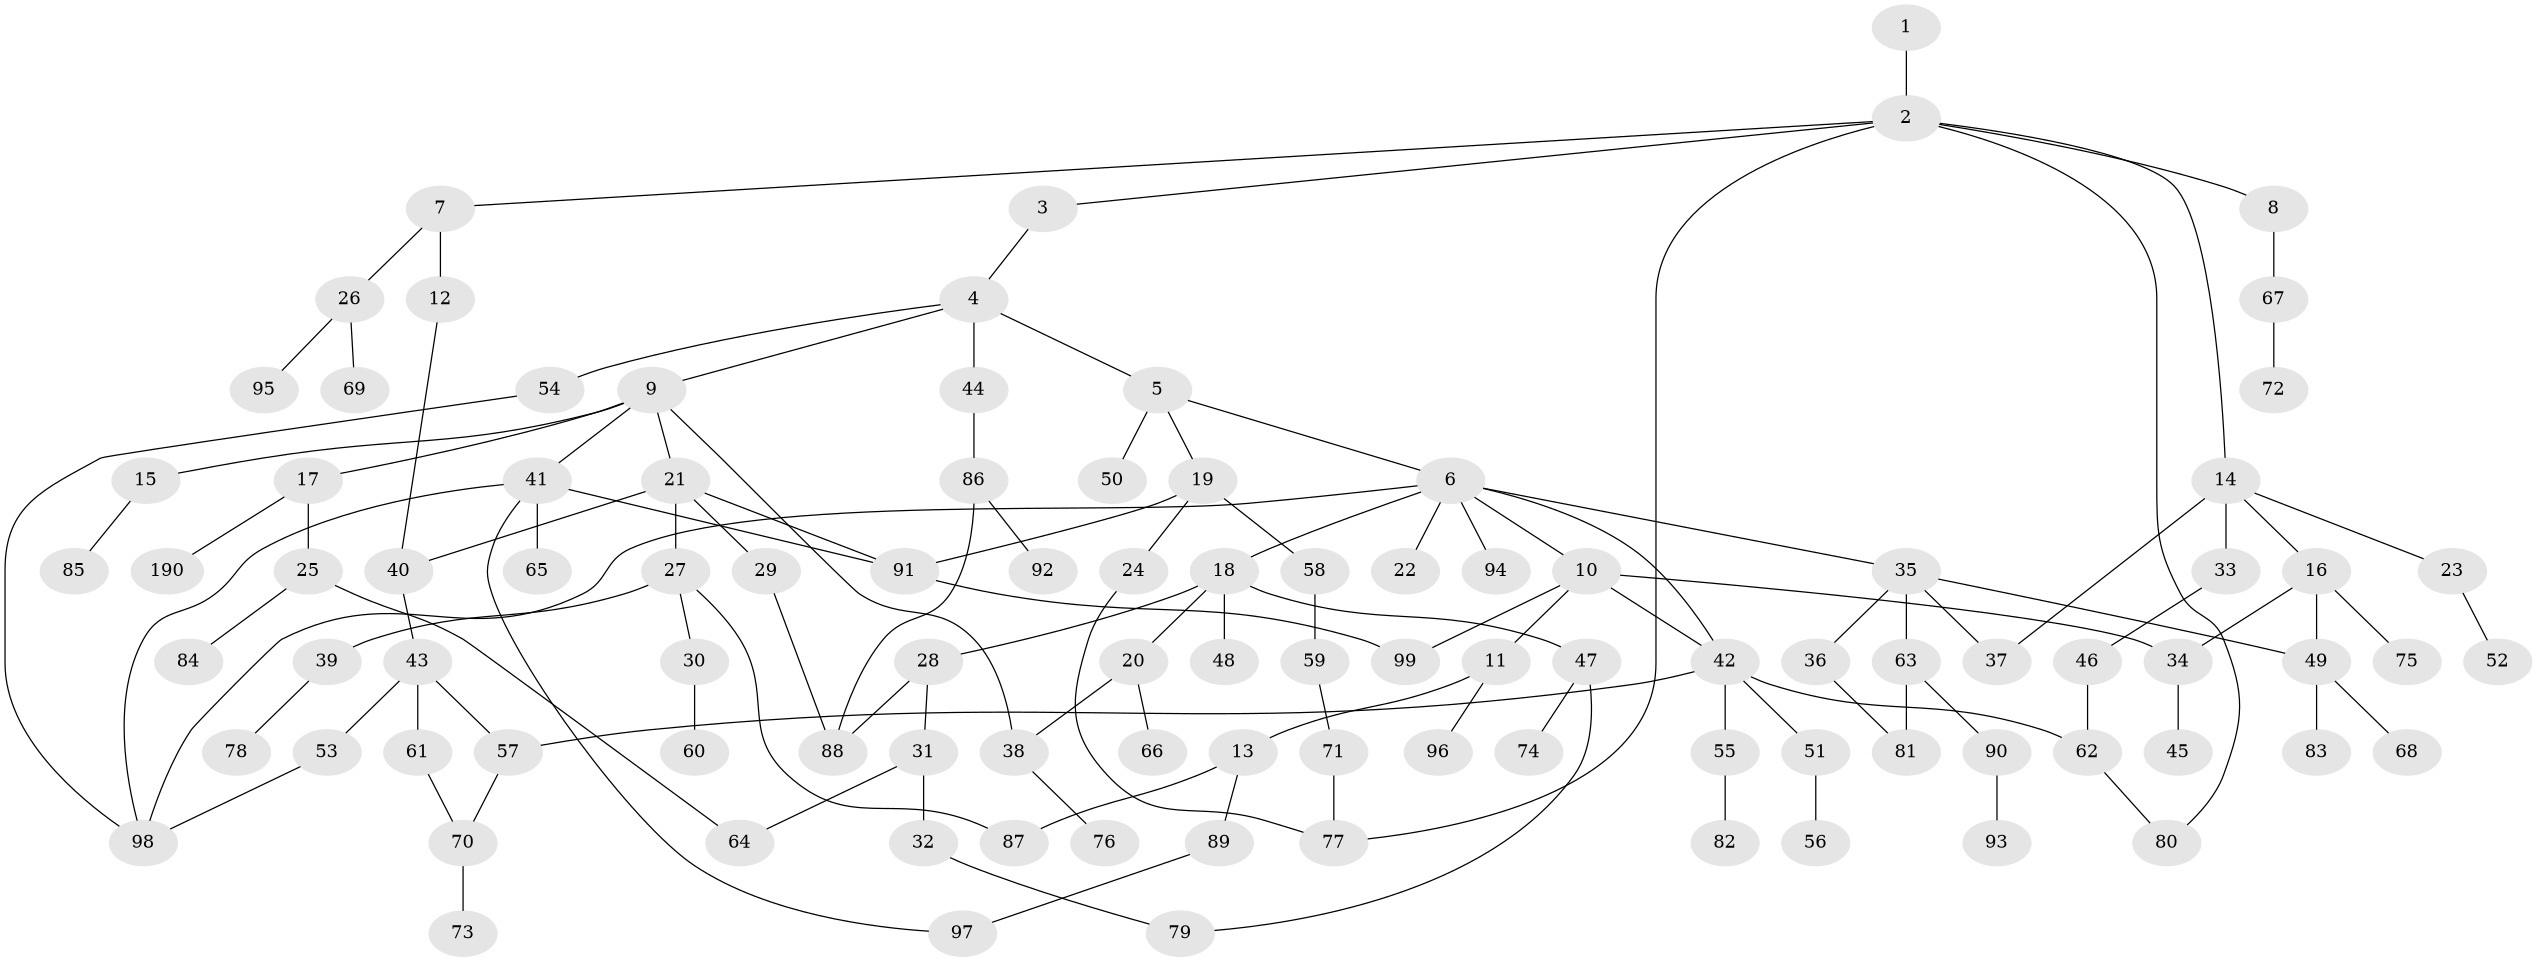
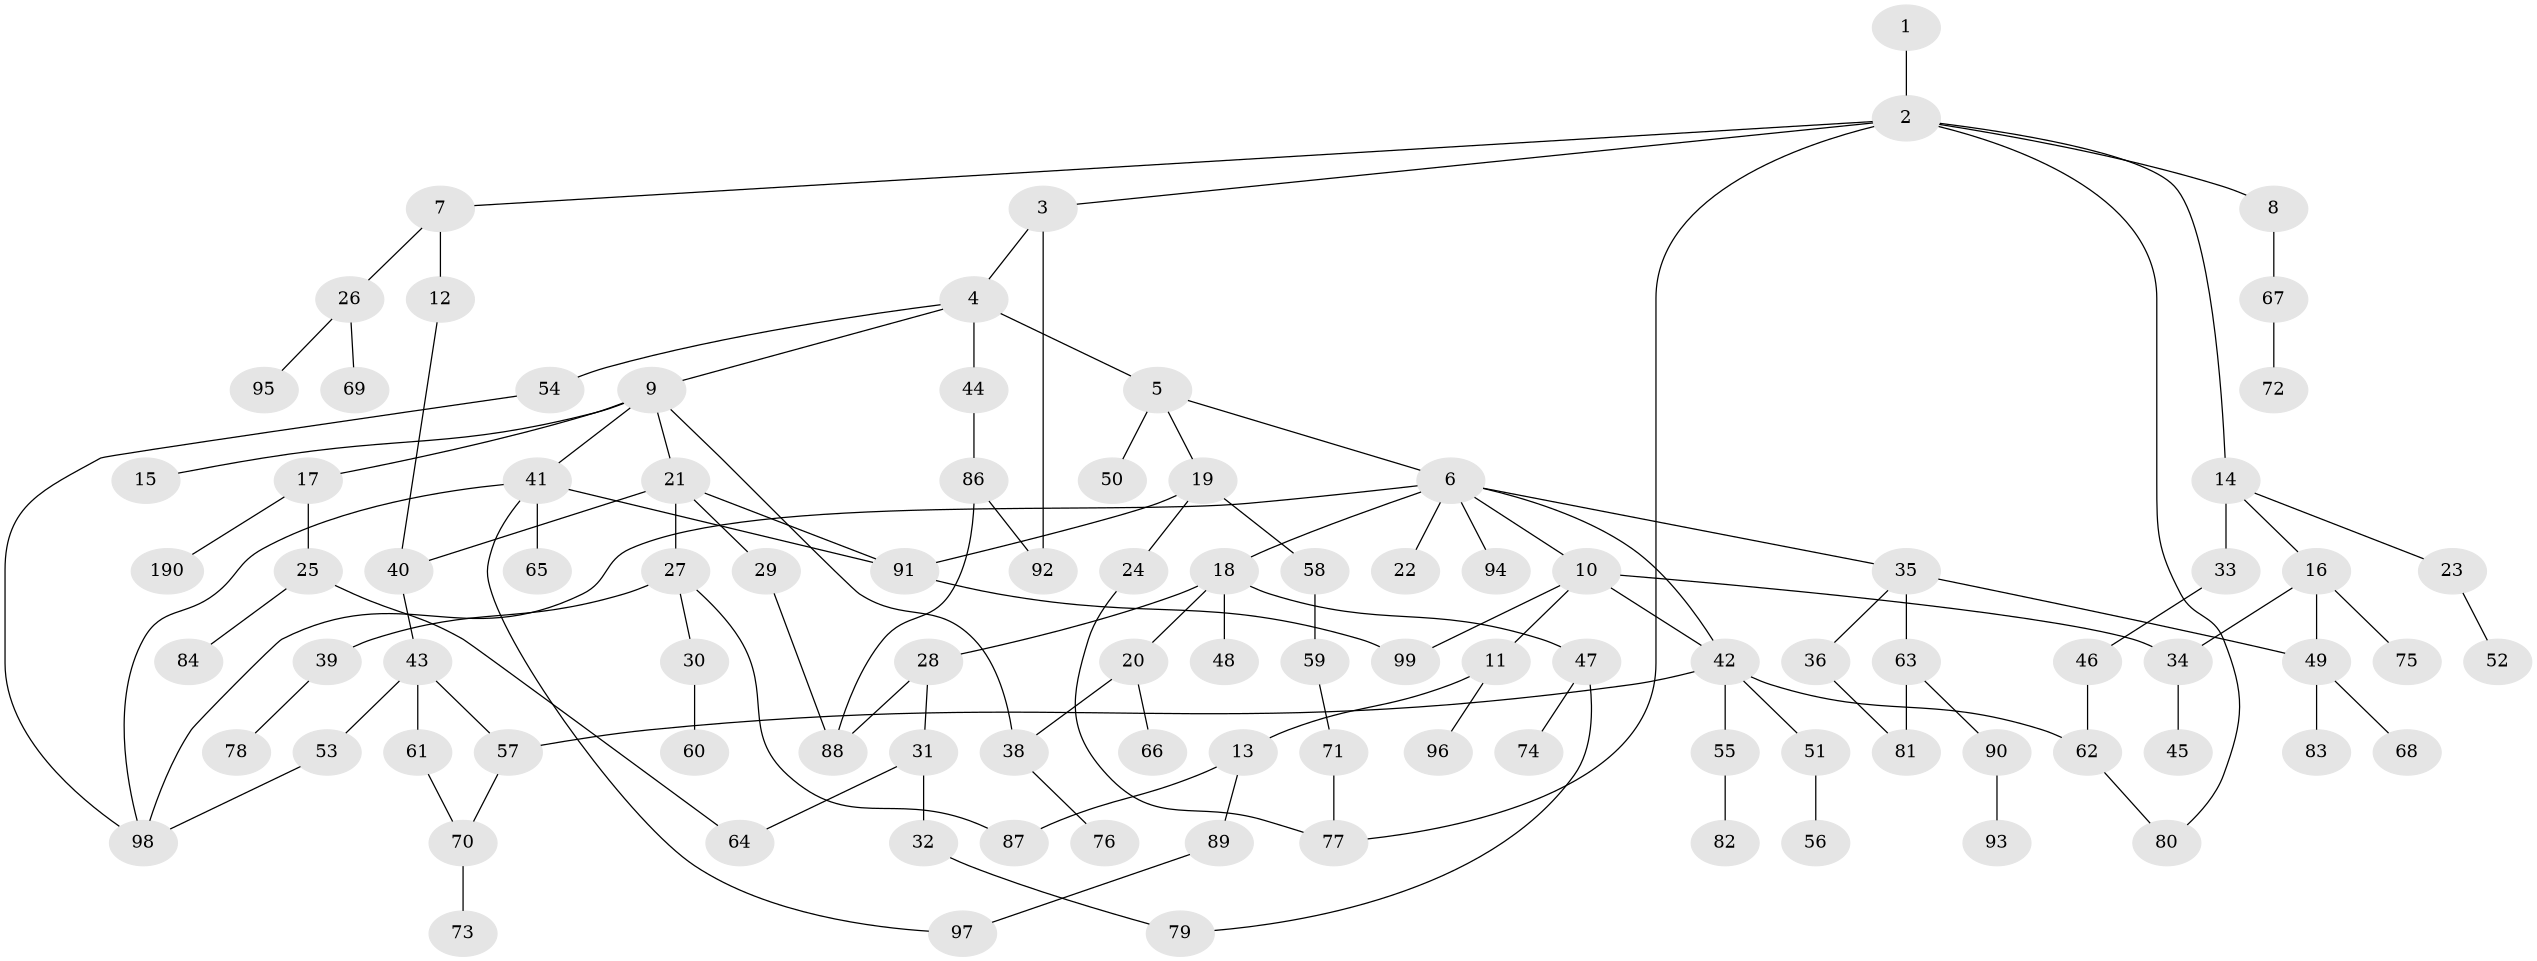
edge "3" -- "92": added
node "85": removed
node "37": removed
